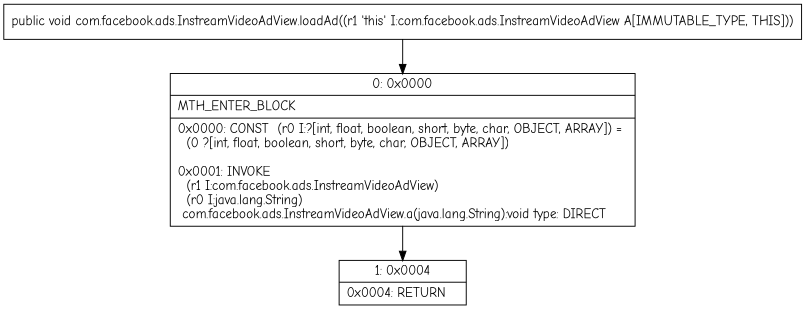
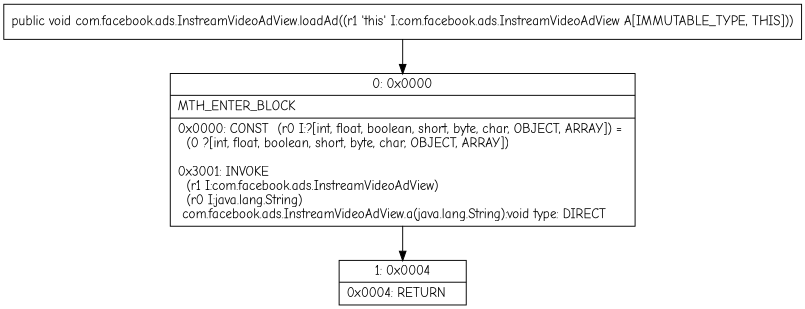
node "0: 0x0000": text "0x0001: INVOKE" -> "0x3001: INVOKE"
